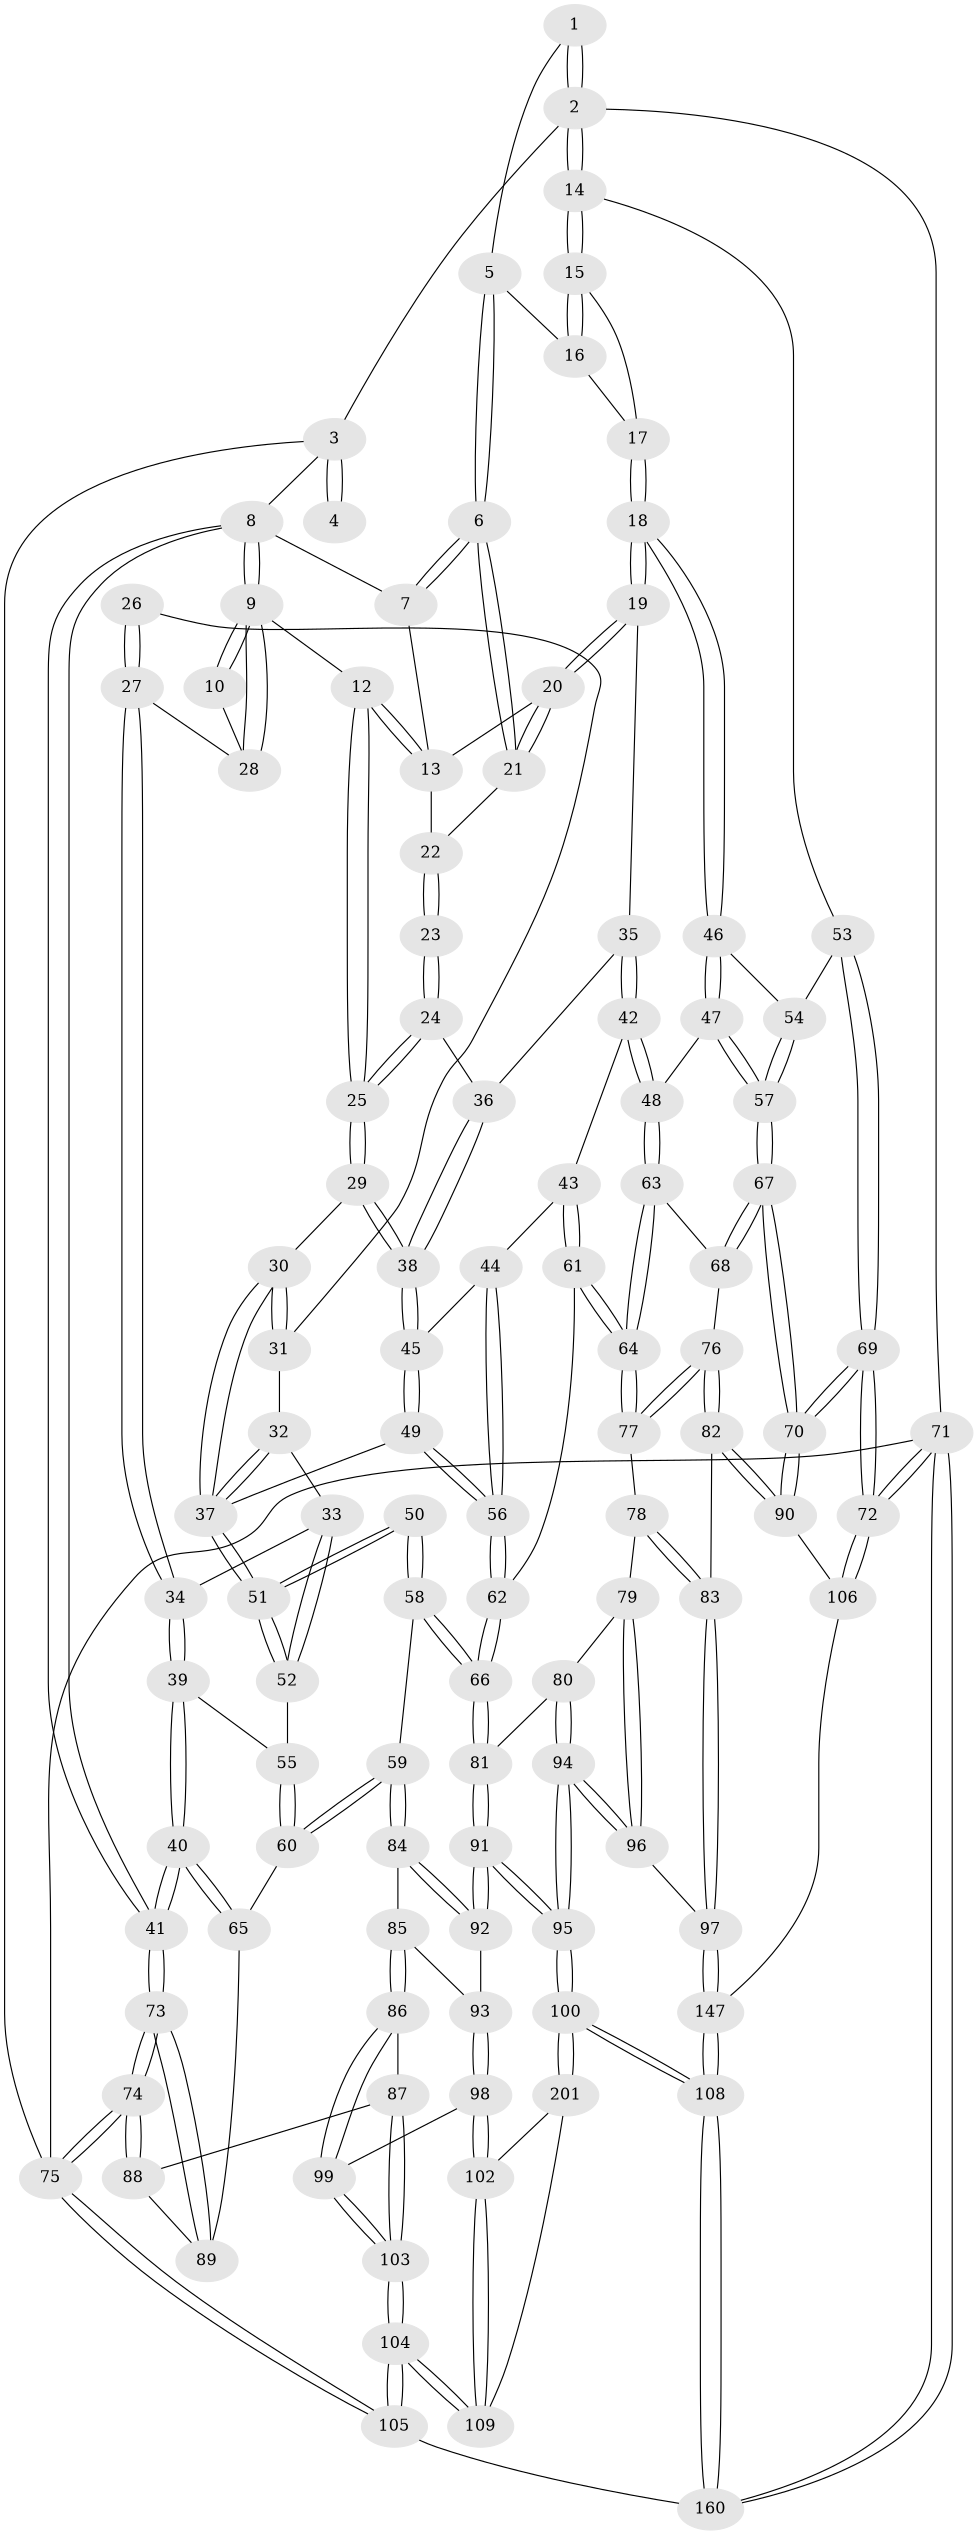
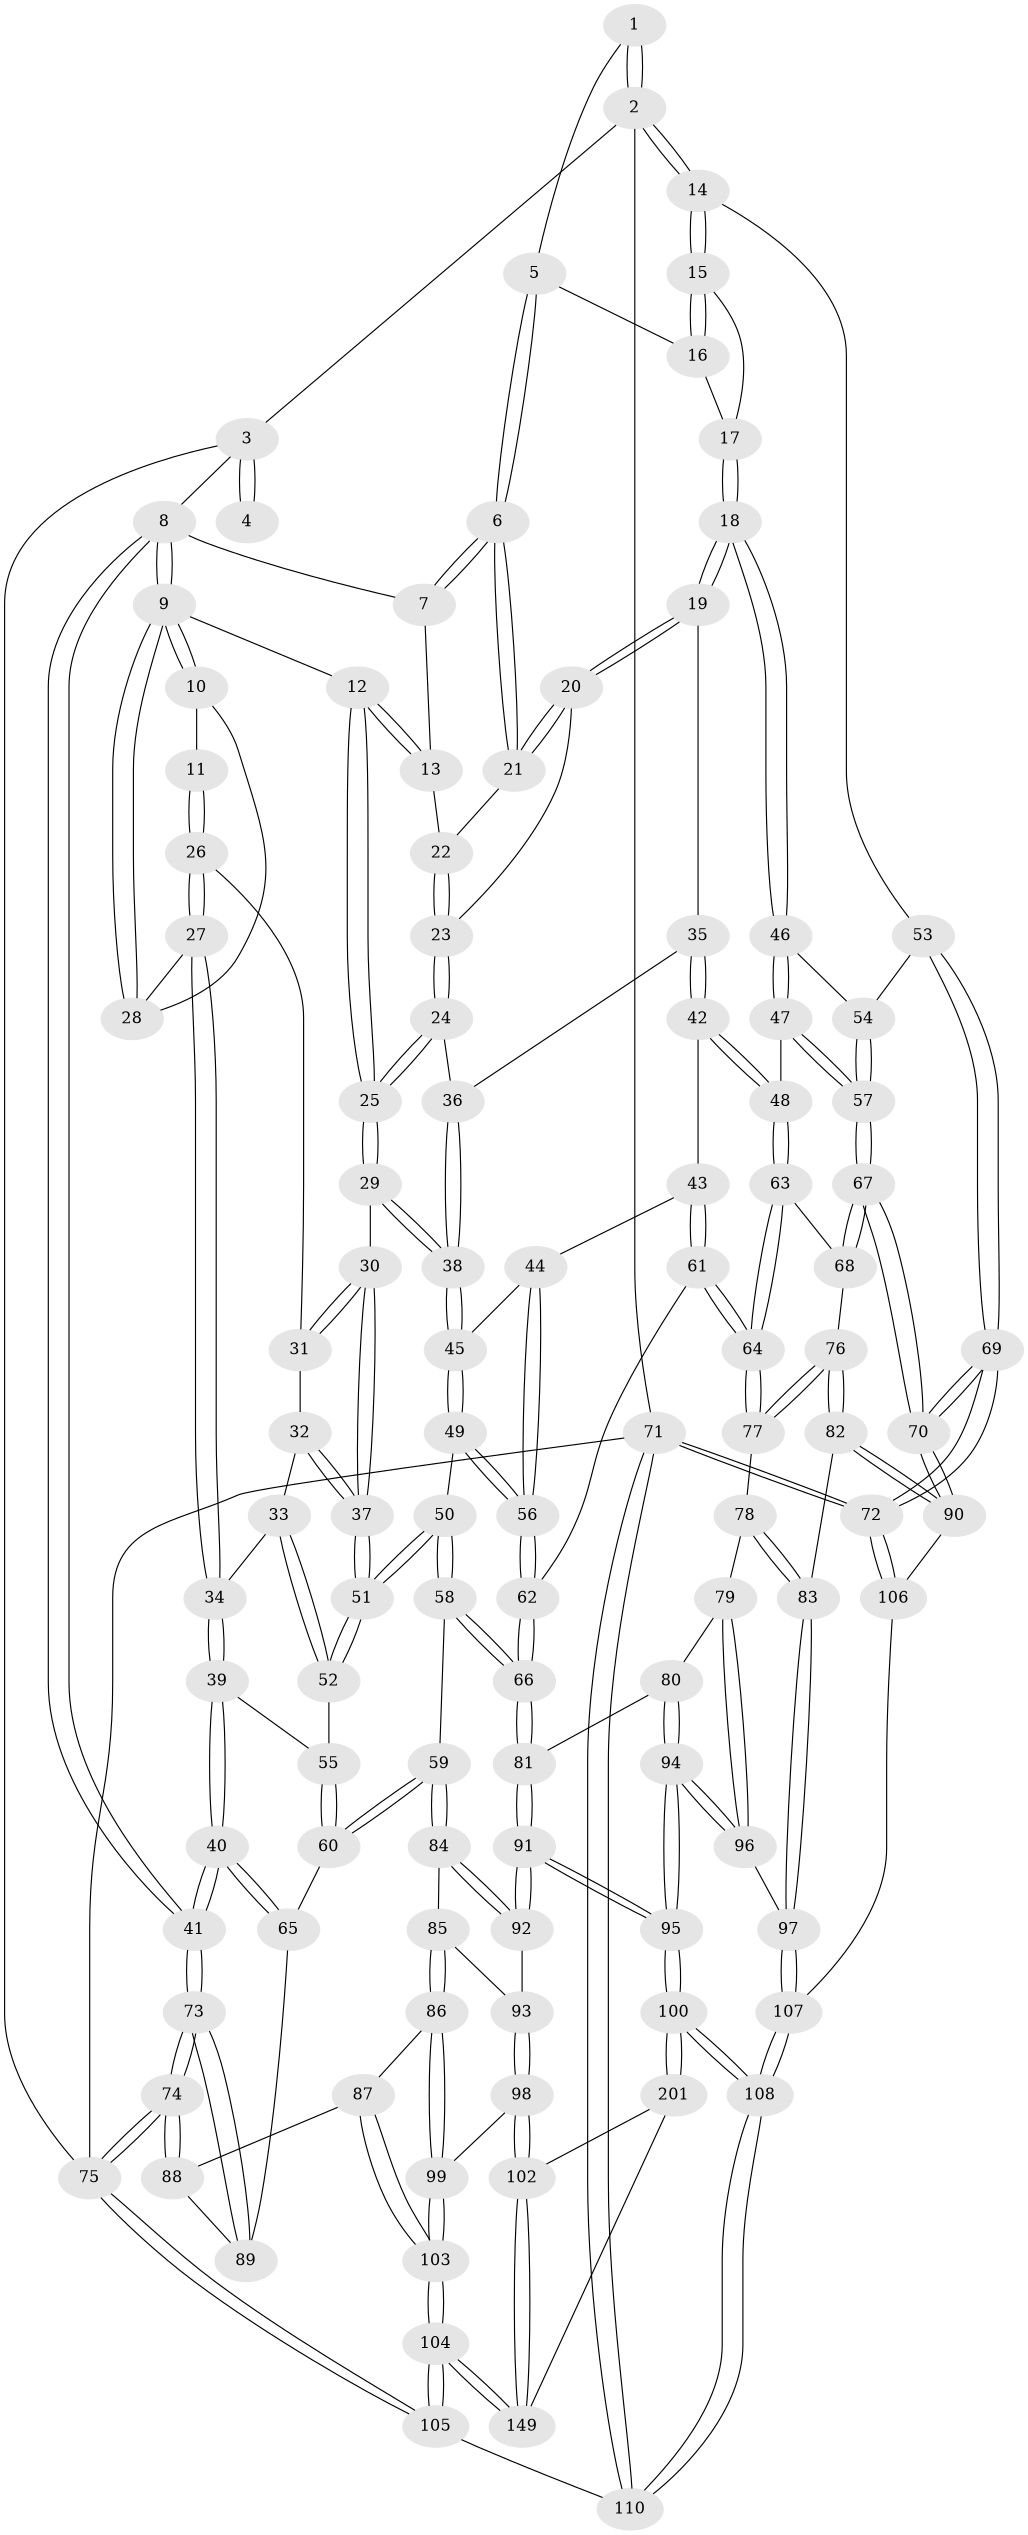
edge "20" -- "13": now "20" -- "23"
node "11": added
edge "49" -- "37": now "49" -- "50"
node "147": label "147" -> "107"
node "109": label "109" -> "149"
node "160": label "160" -> "110"
